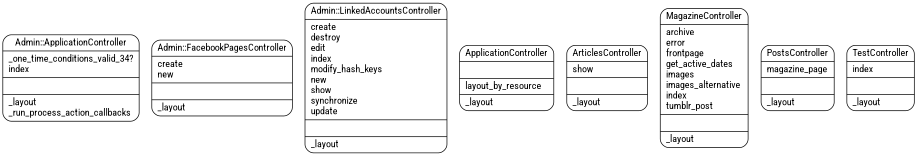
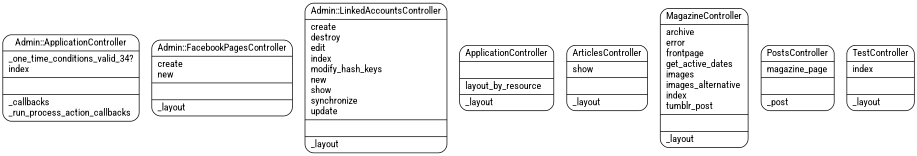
node "Admin::ApplicationController": text "_layout" -> "_callbacks"
node "PostsController": text "_layout" -> "_post"
